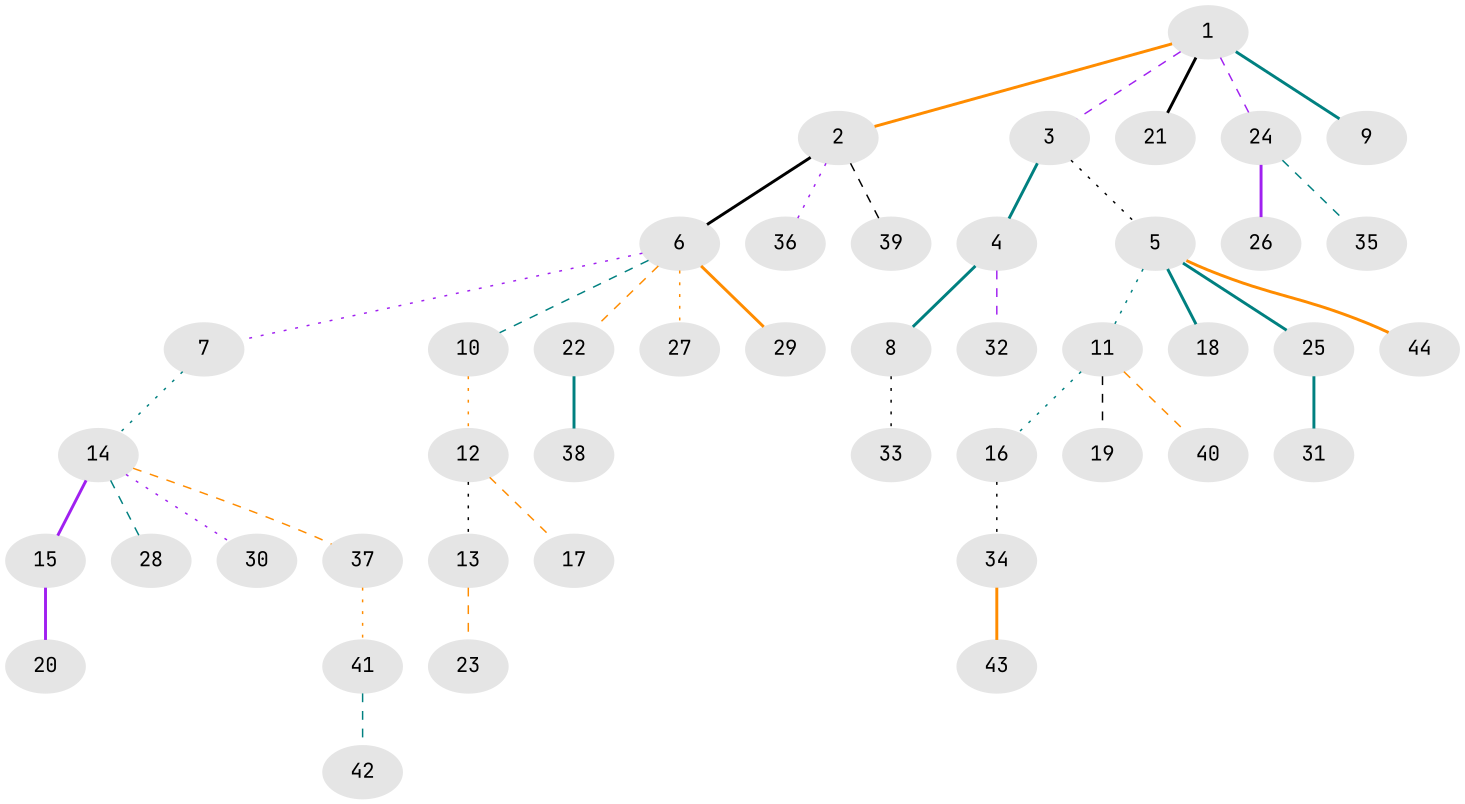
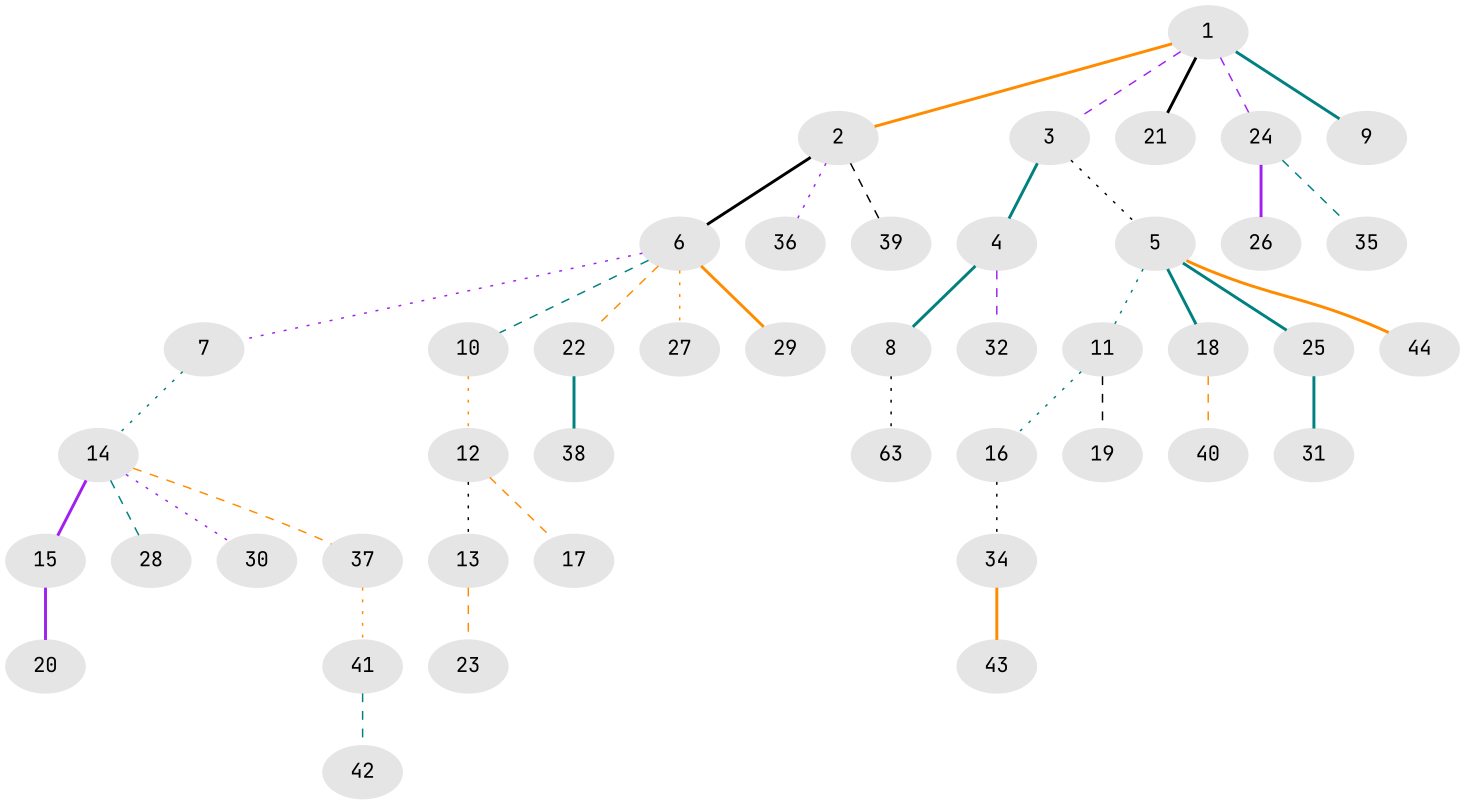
edge "11" -- "40": now "18" -- "40"
node "33": label "33" -> "63"
